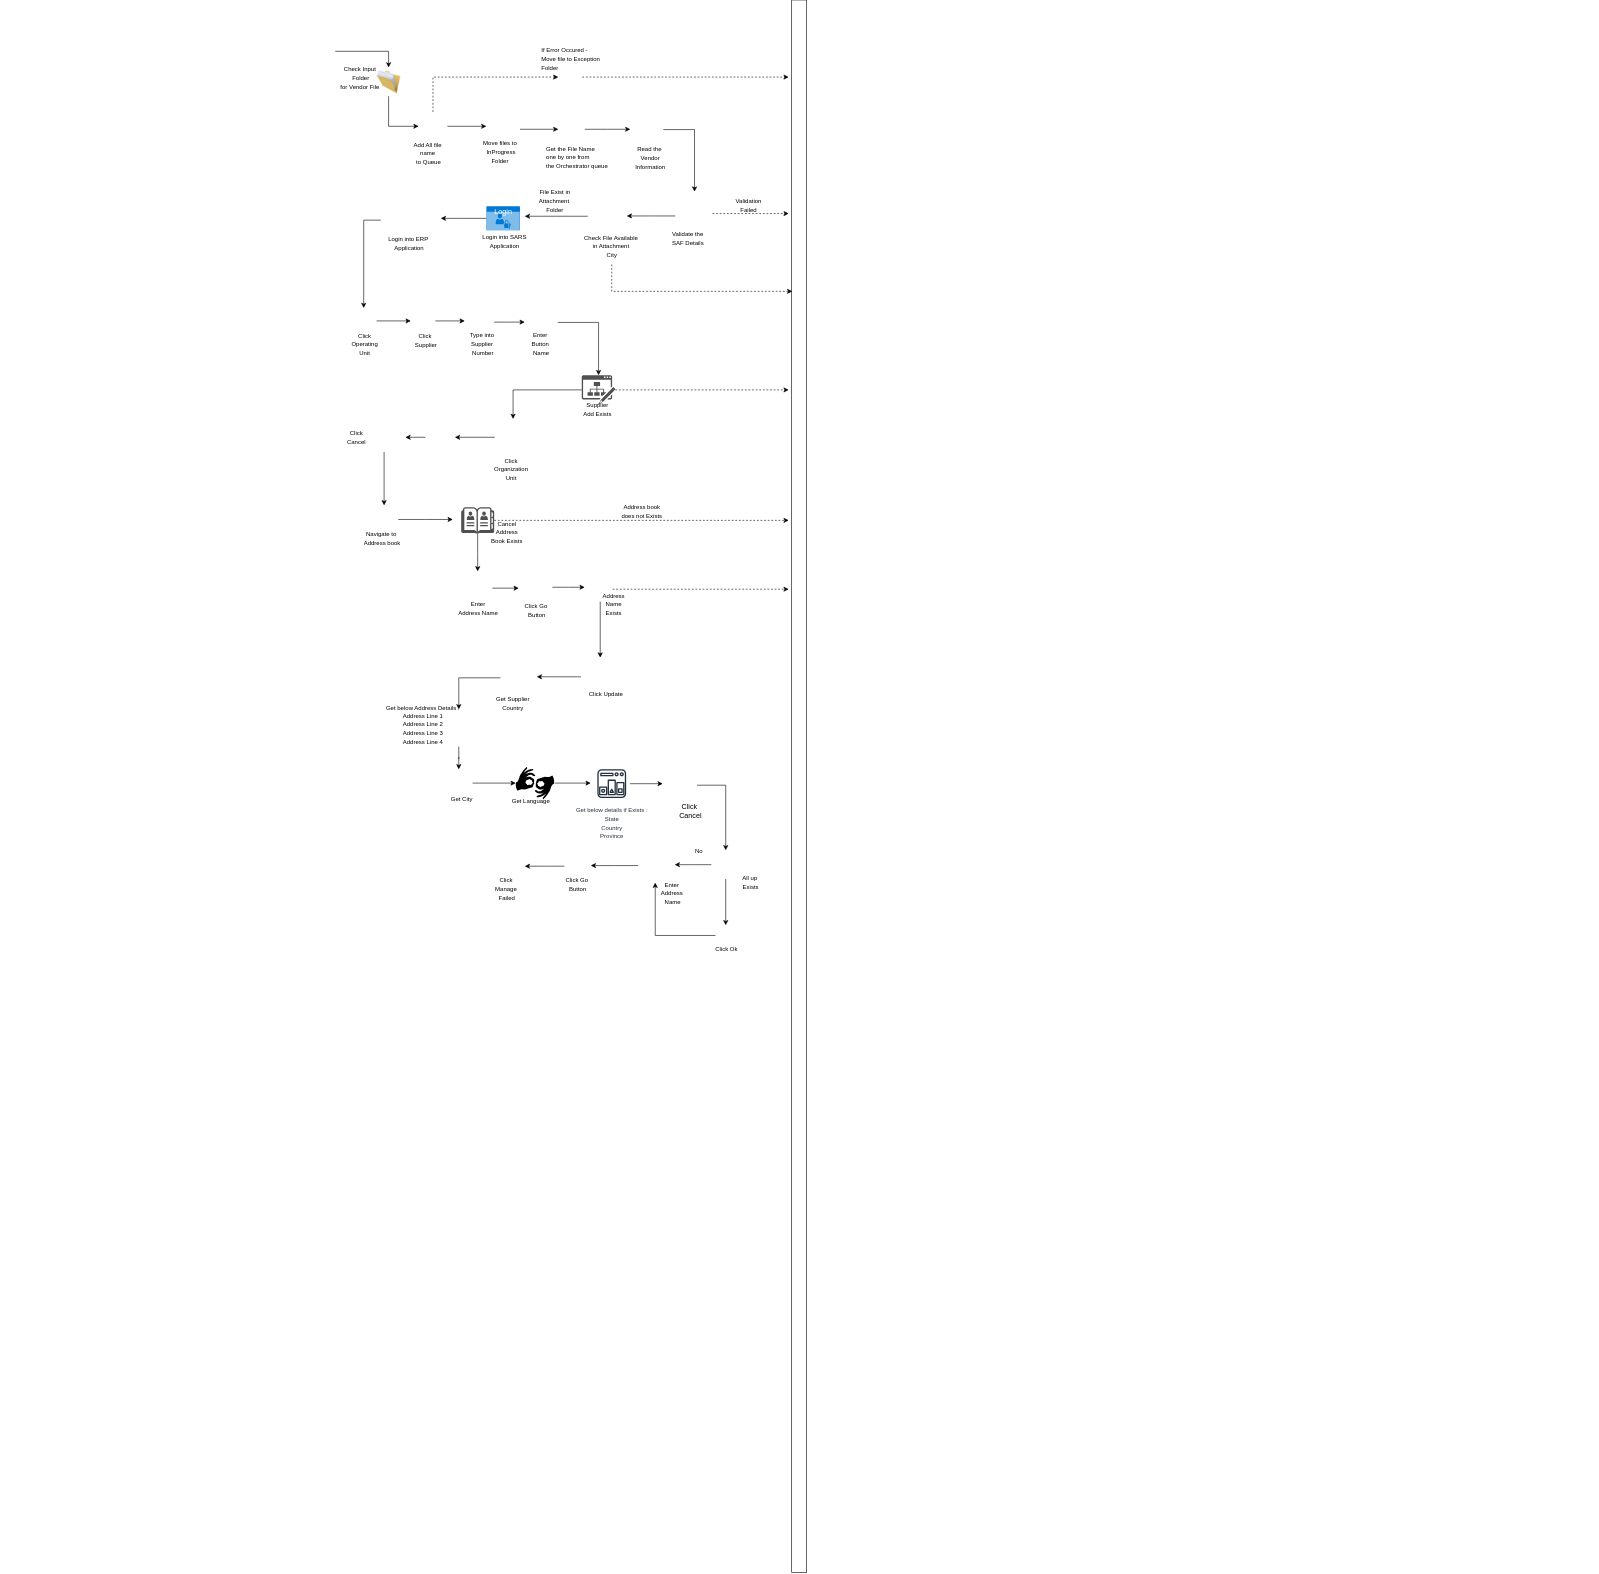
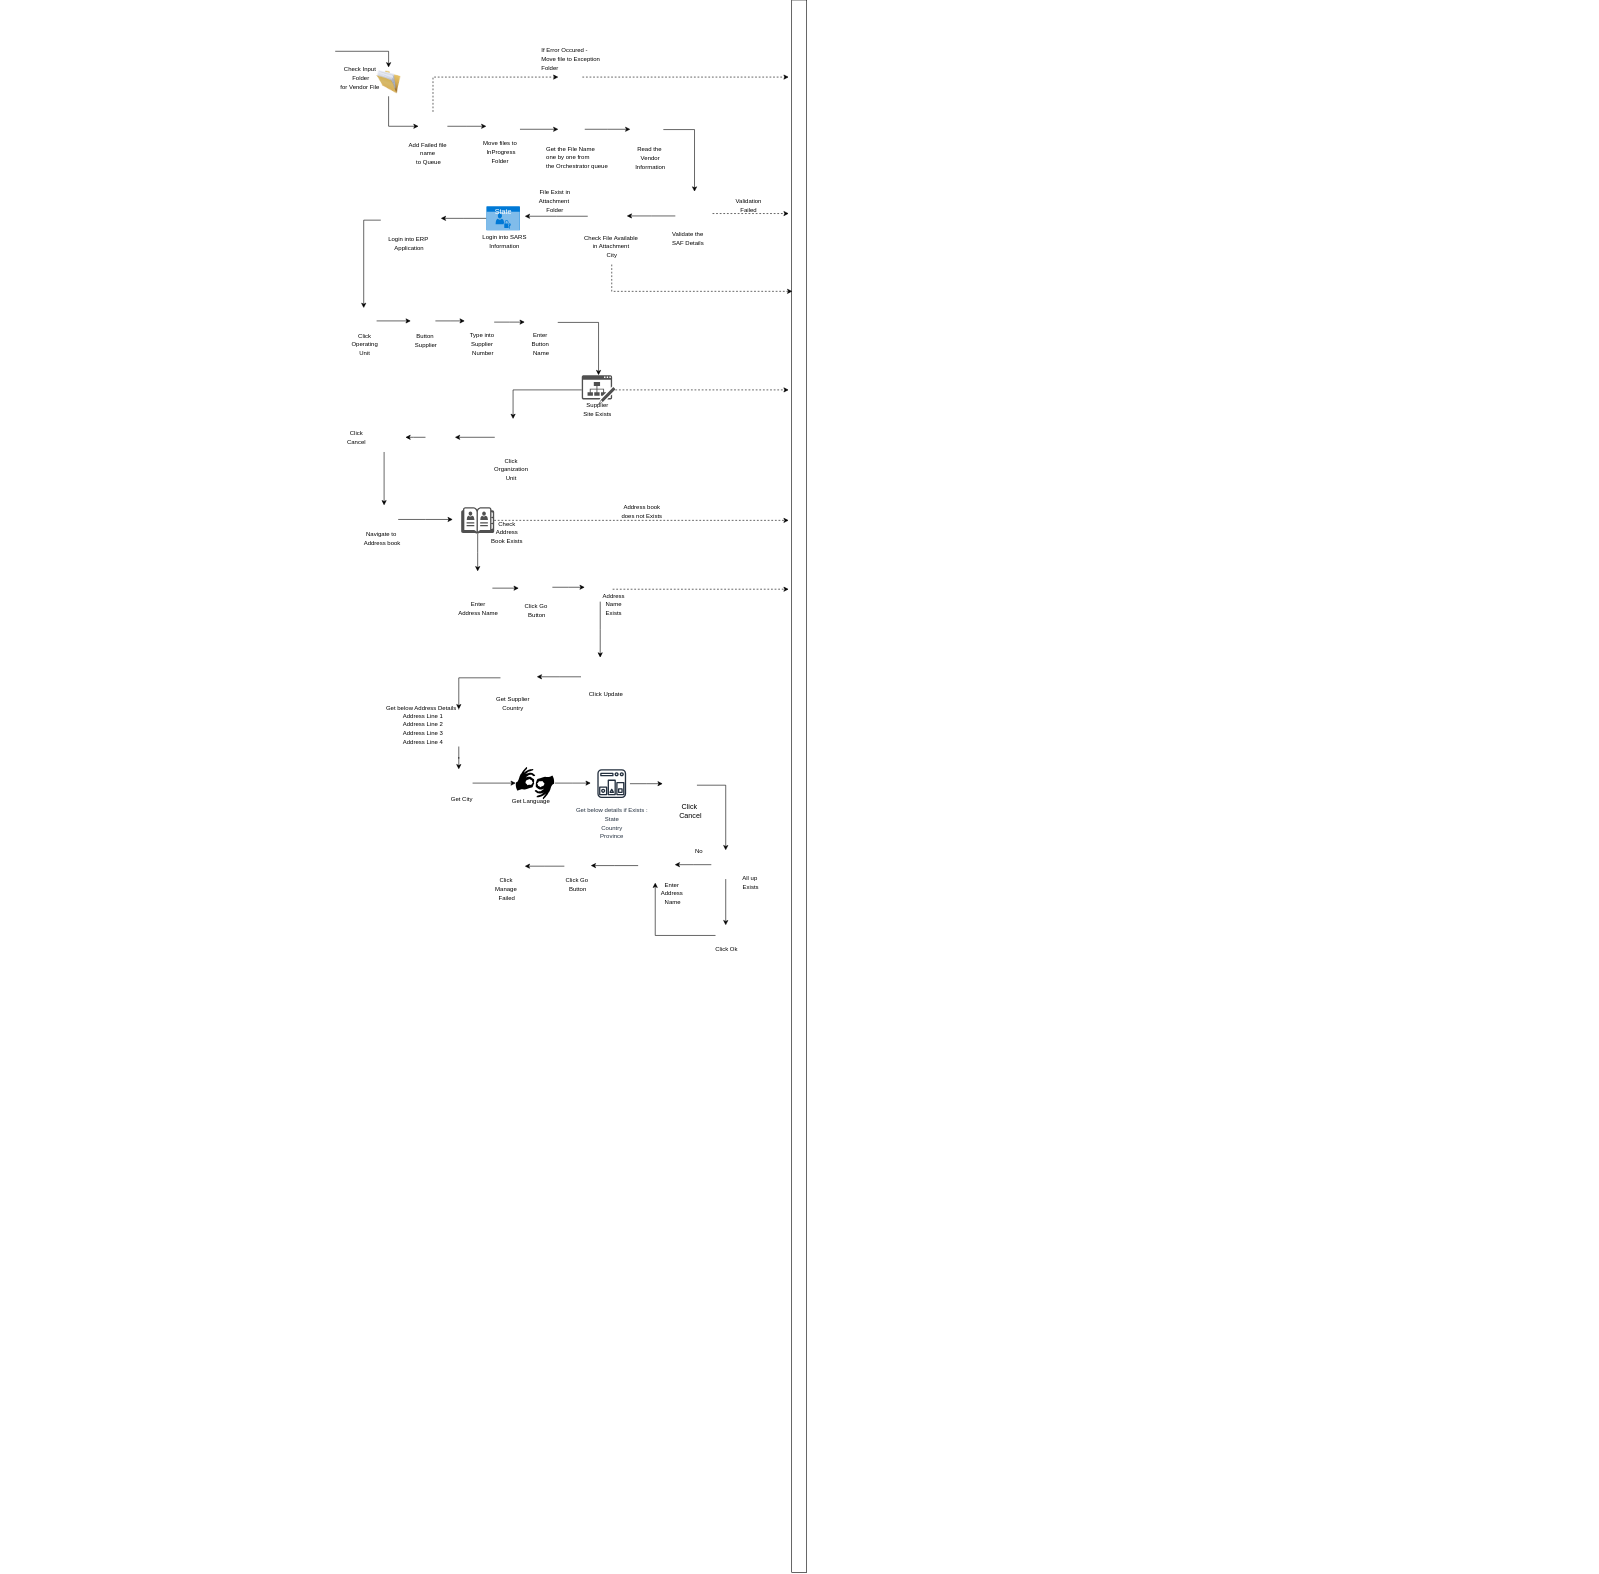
node "Add All file name to Queue": label "Add All file name to Queue" -> "Add Failed file name to Queue"
node "Login": label "Login" -> "State"
node "Login into SARS Application": label "Login into SARS Application" -> "Login into SARS Information"
node "Click Supplier": label "Click Supplier" -> "Button Supplier"
node "Supplier Add Exists": label "Supplier Add Exists" -> "Supplier Site Exists"
node "Cancel Address Book Exists": label "Cancel Address Book Exists" -> "Check Address Book Exists"
